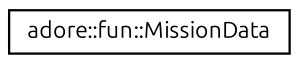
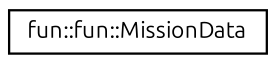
node "adore::fun::MissionData": label "adore::fun::MissionData" -> "fun::fun::MissionData"
